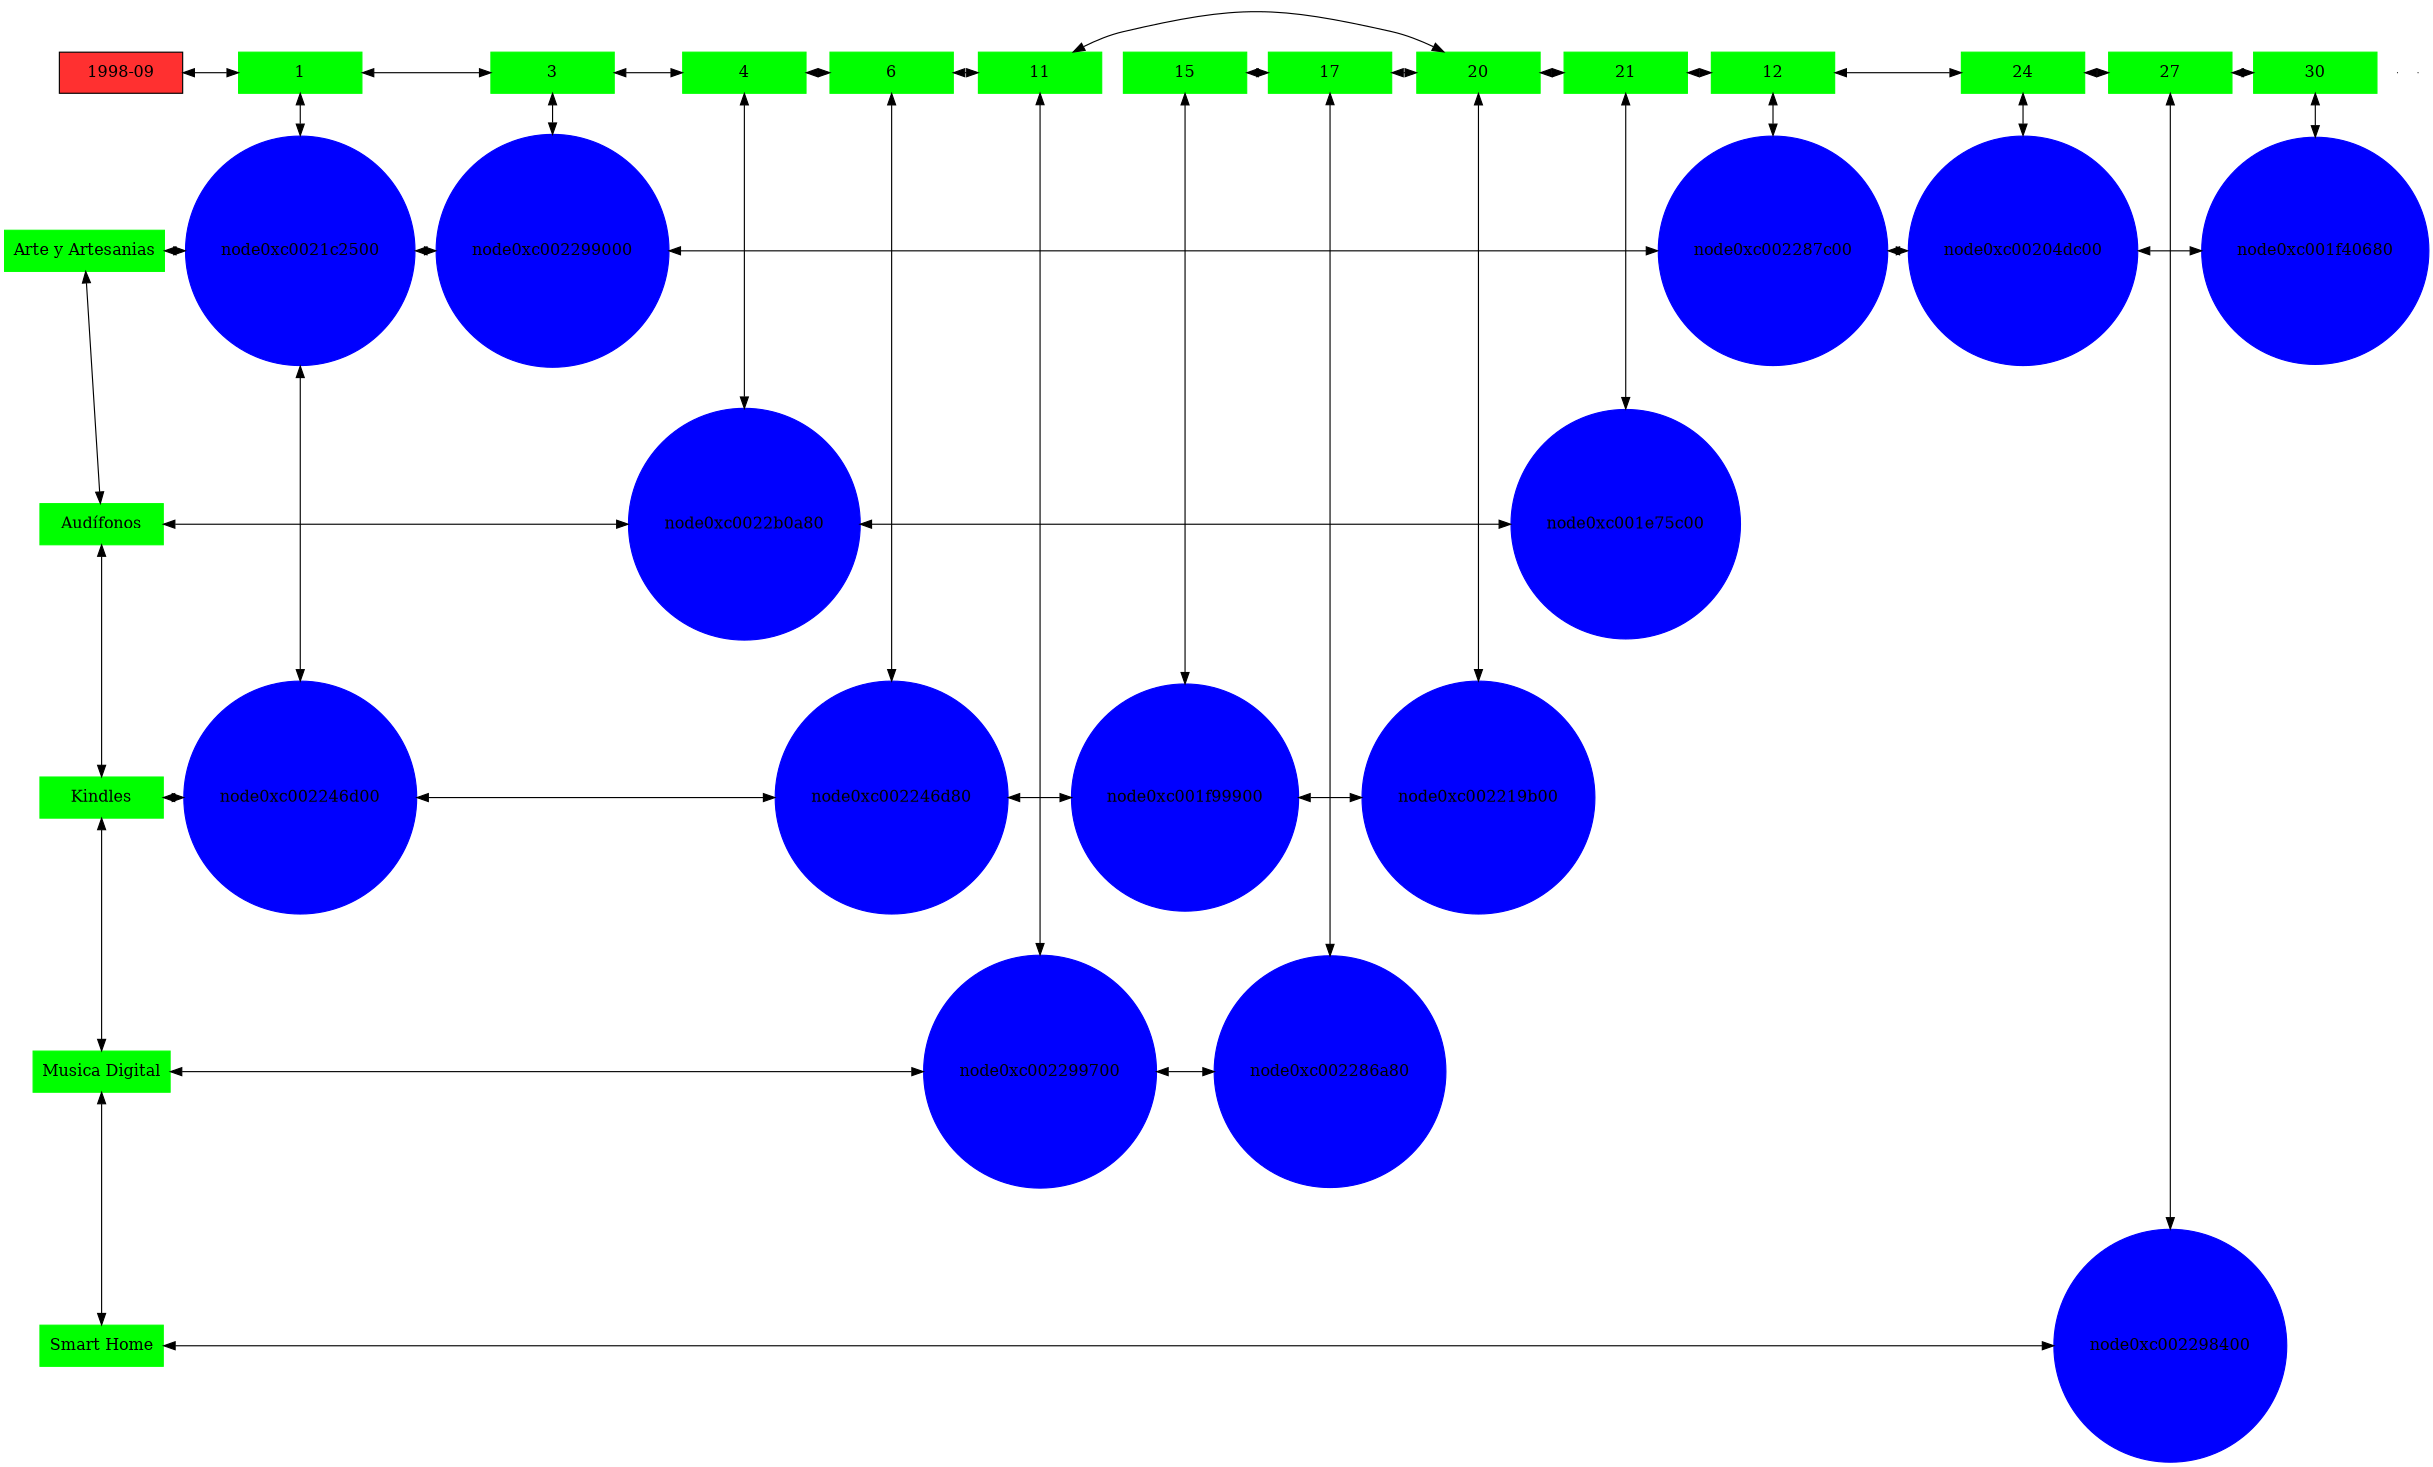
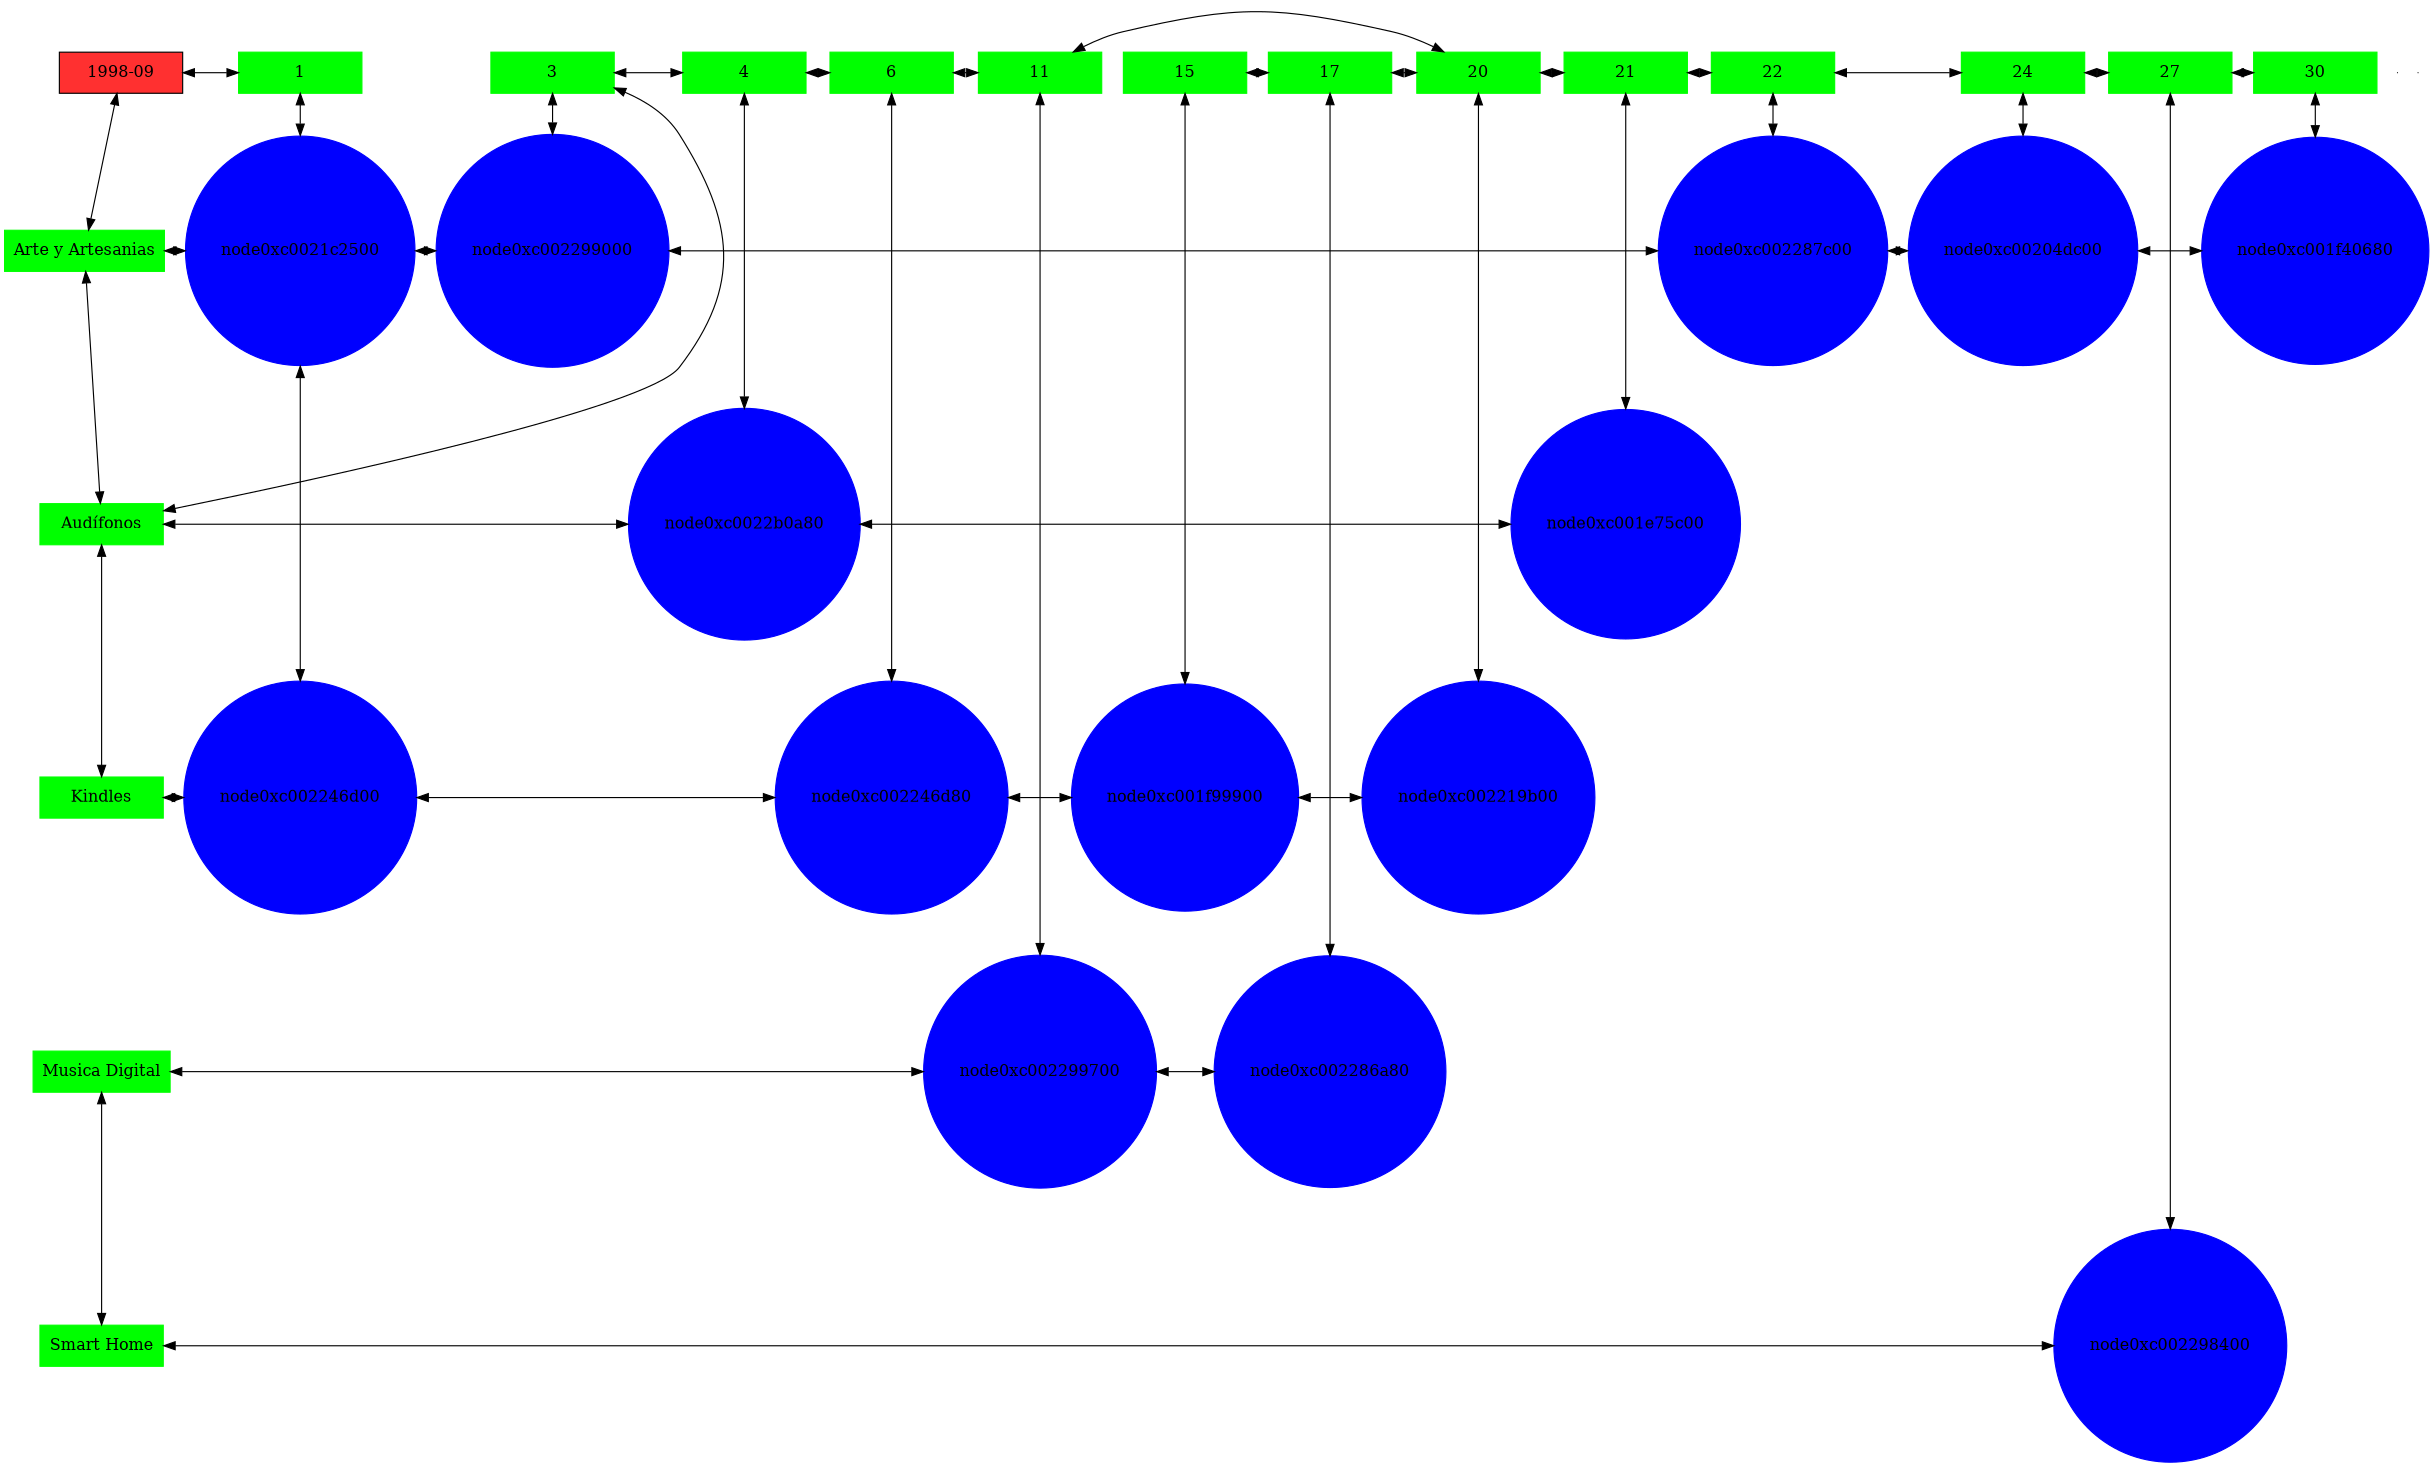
edge "1" -- "3": now "Audífonos" -- "3"
node "12": label "12" -> "22"
edge "1998-09" -- "Arte y Artesanias": added
edge "Kindles" -- "Musica Digital": removed
